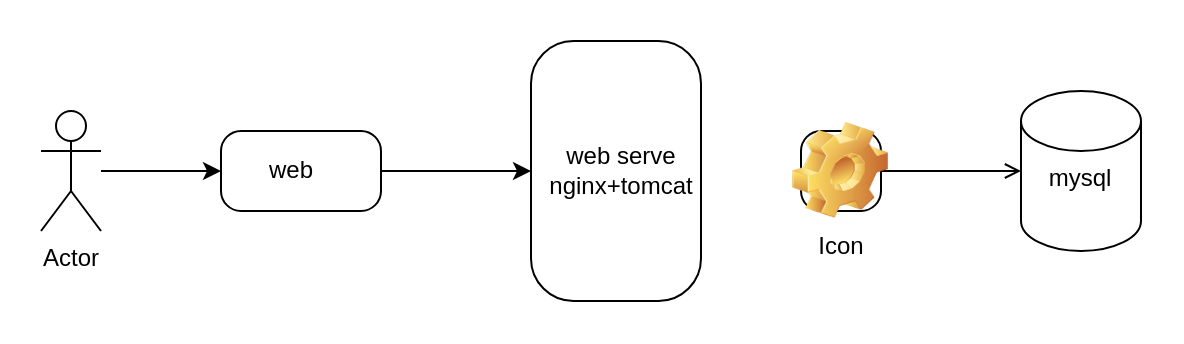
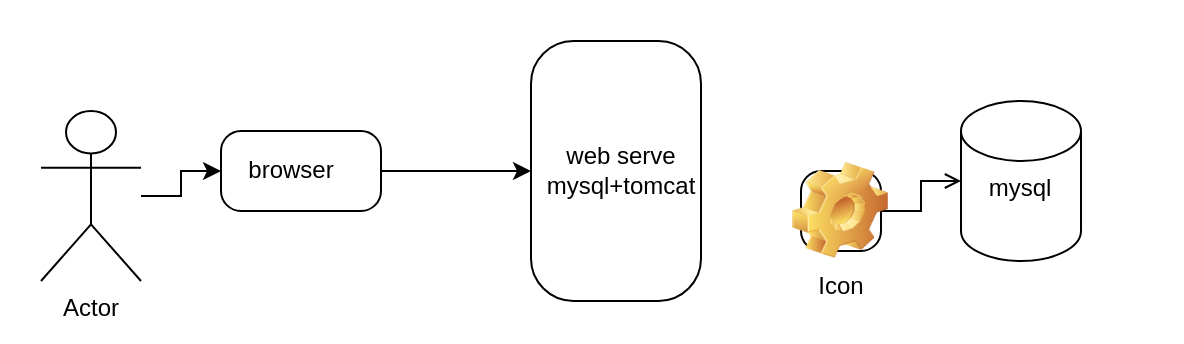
node "Actor": size 60x120 -> 100x170
node "web": label "web" -> "browser"
node "web serve nginx+tomcat": label "web serve nginx+tomcat" -> "web serve mysql+tomcat"
node "Icon": moved (841, 171) -> (841, 211)
node "mysql": moved (1081, 171) -> (1021, 181)
